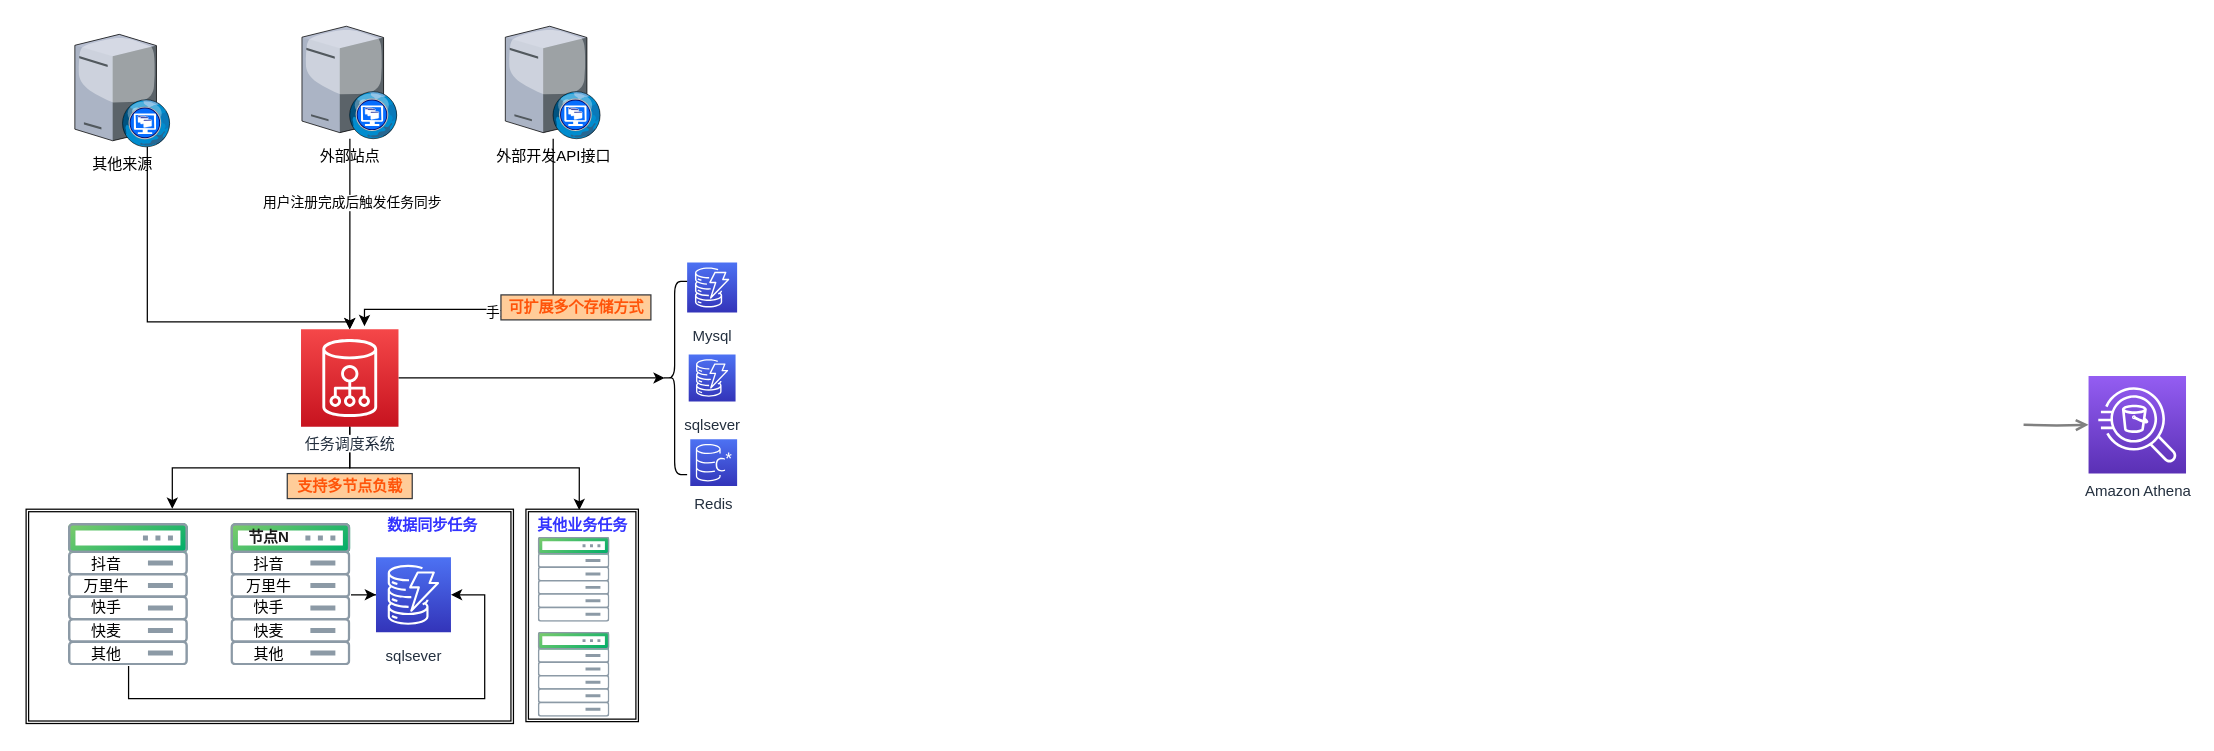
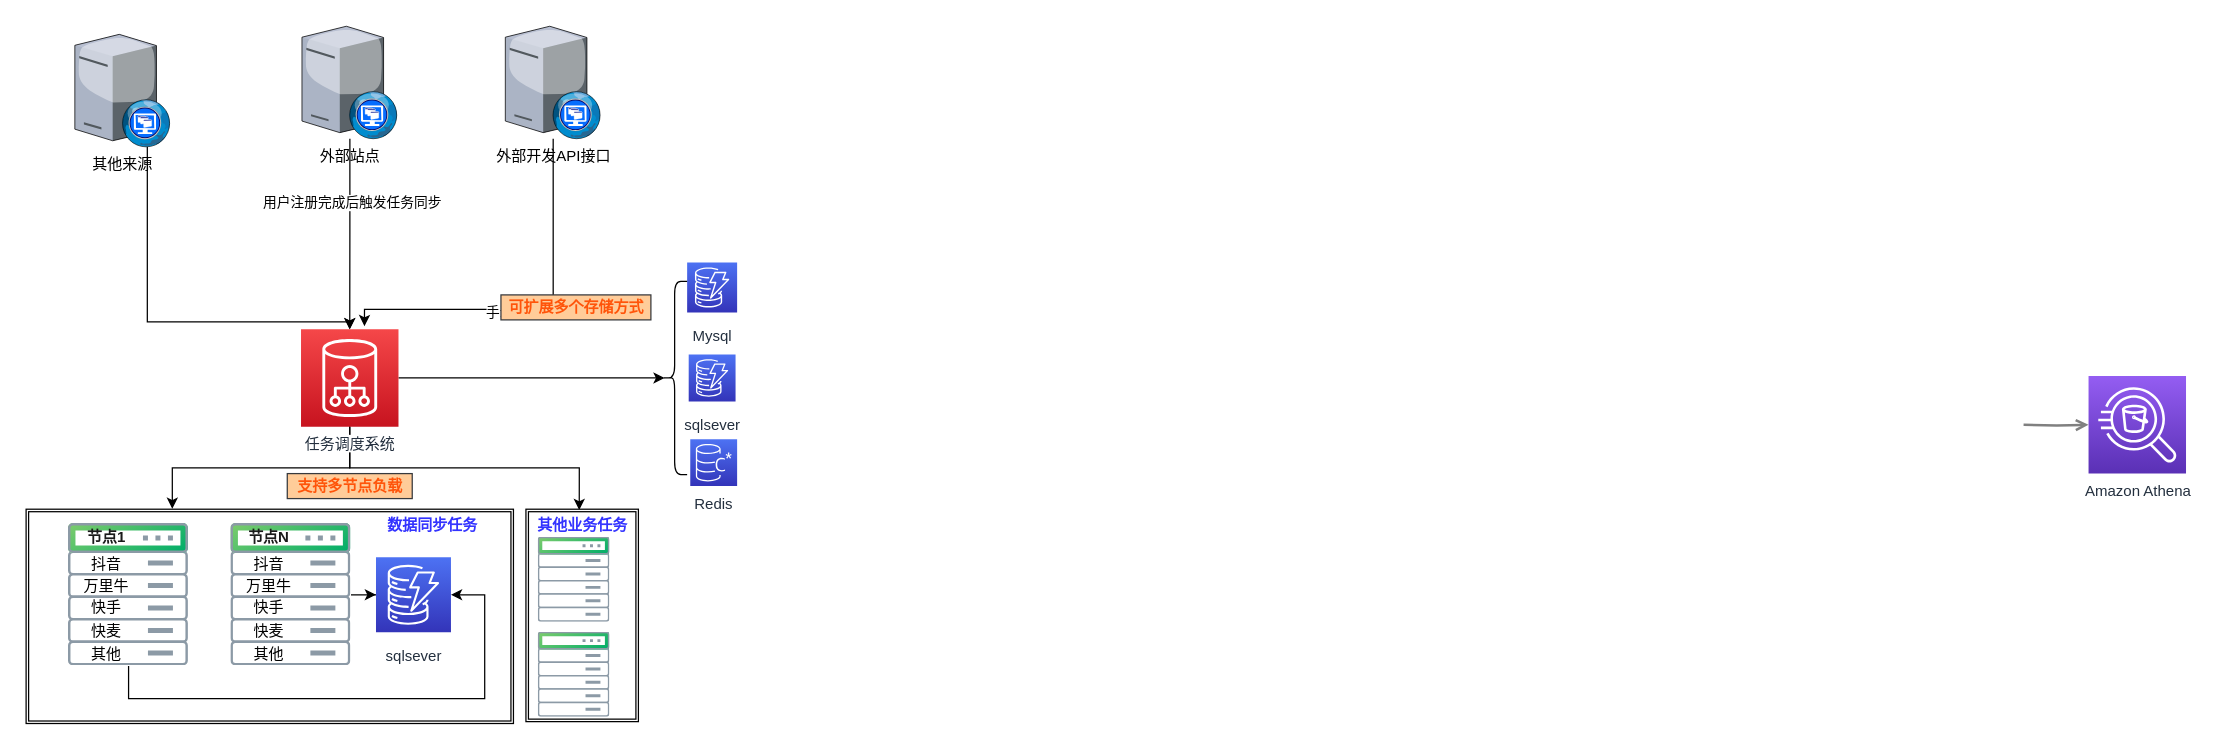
node "节点1": added
